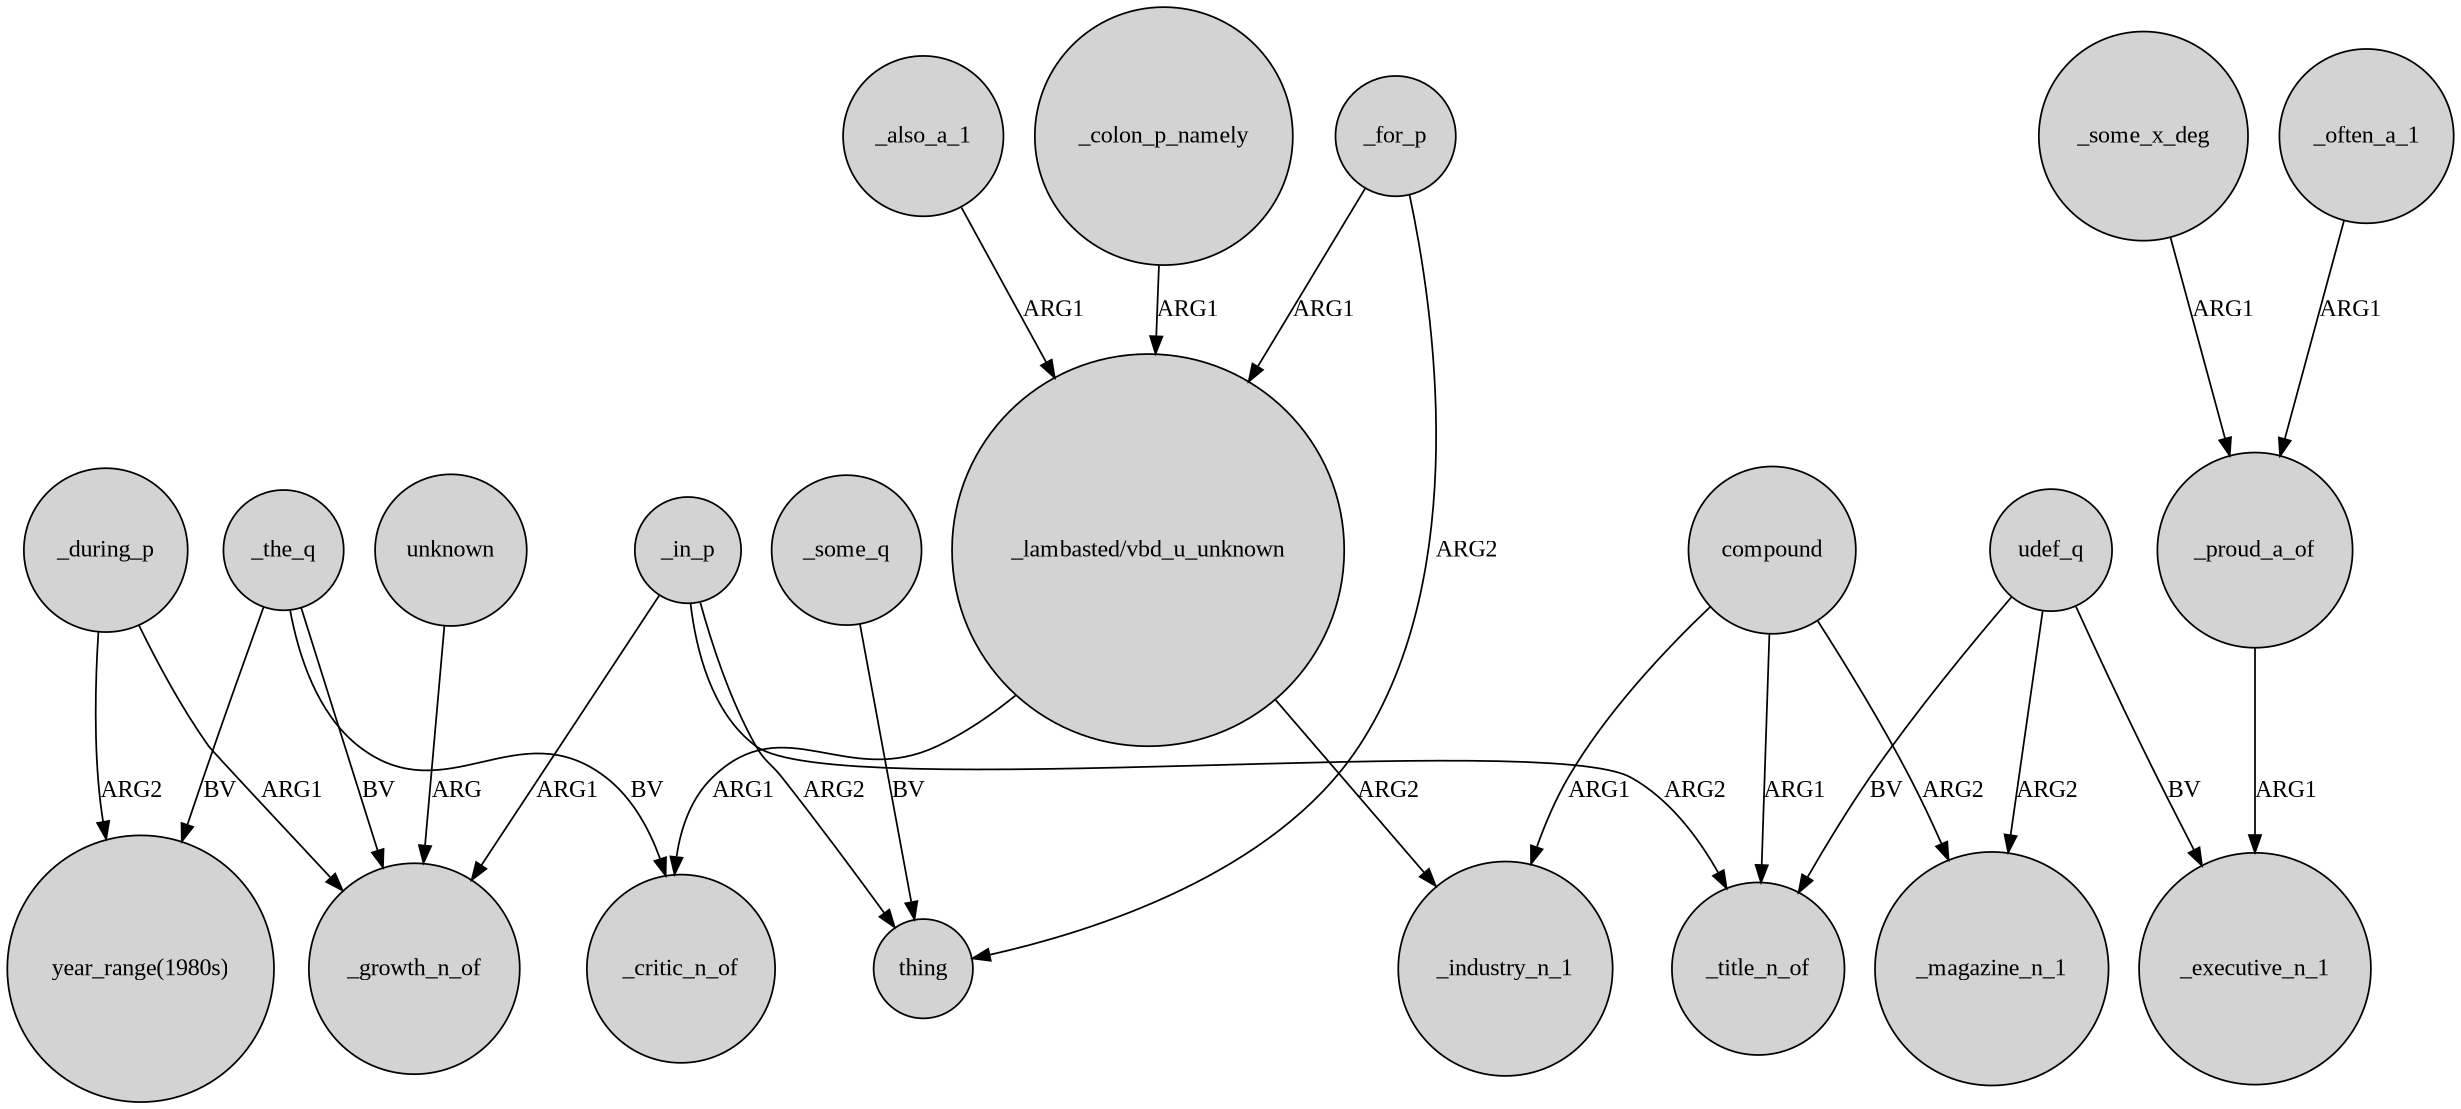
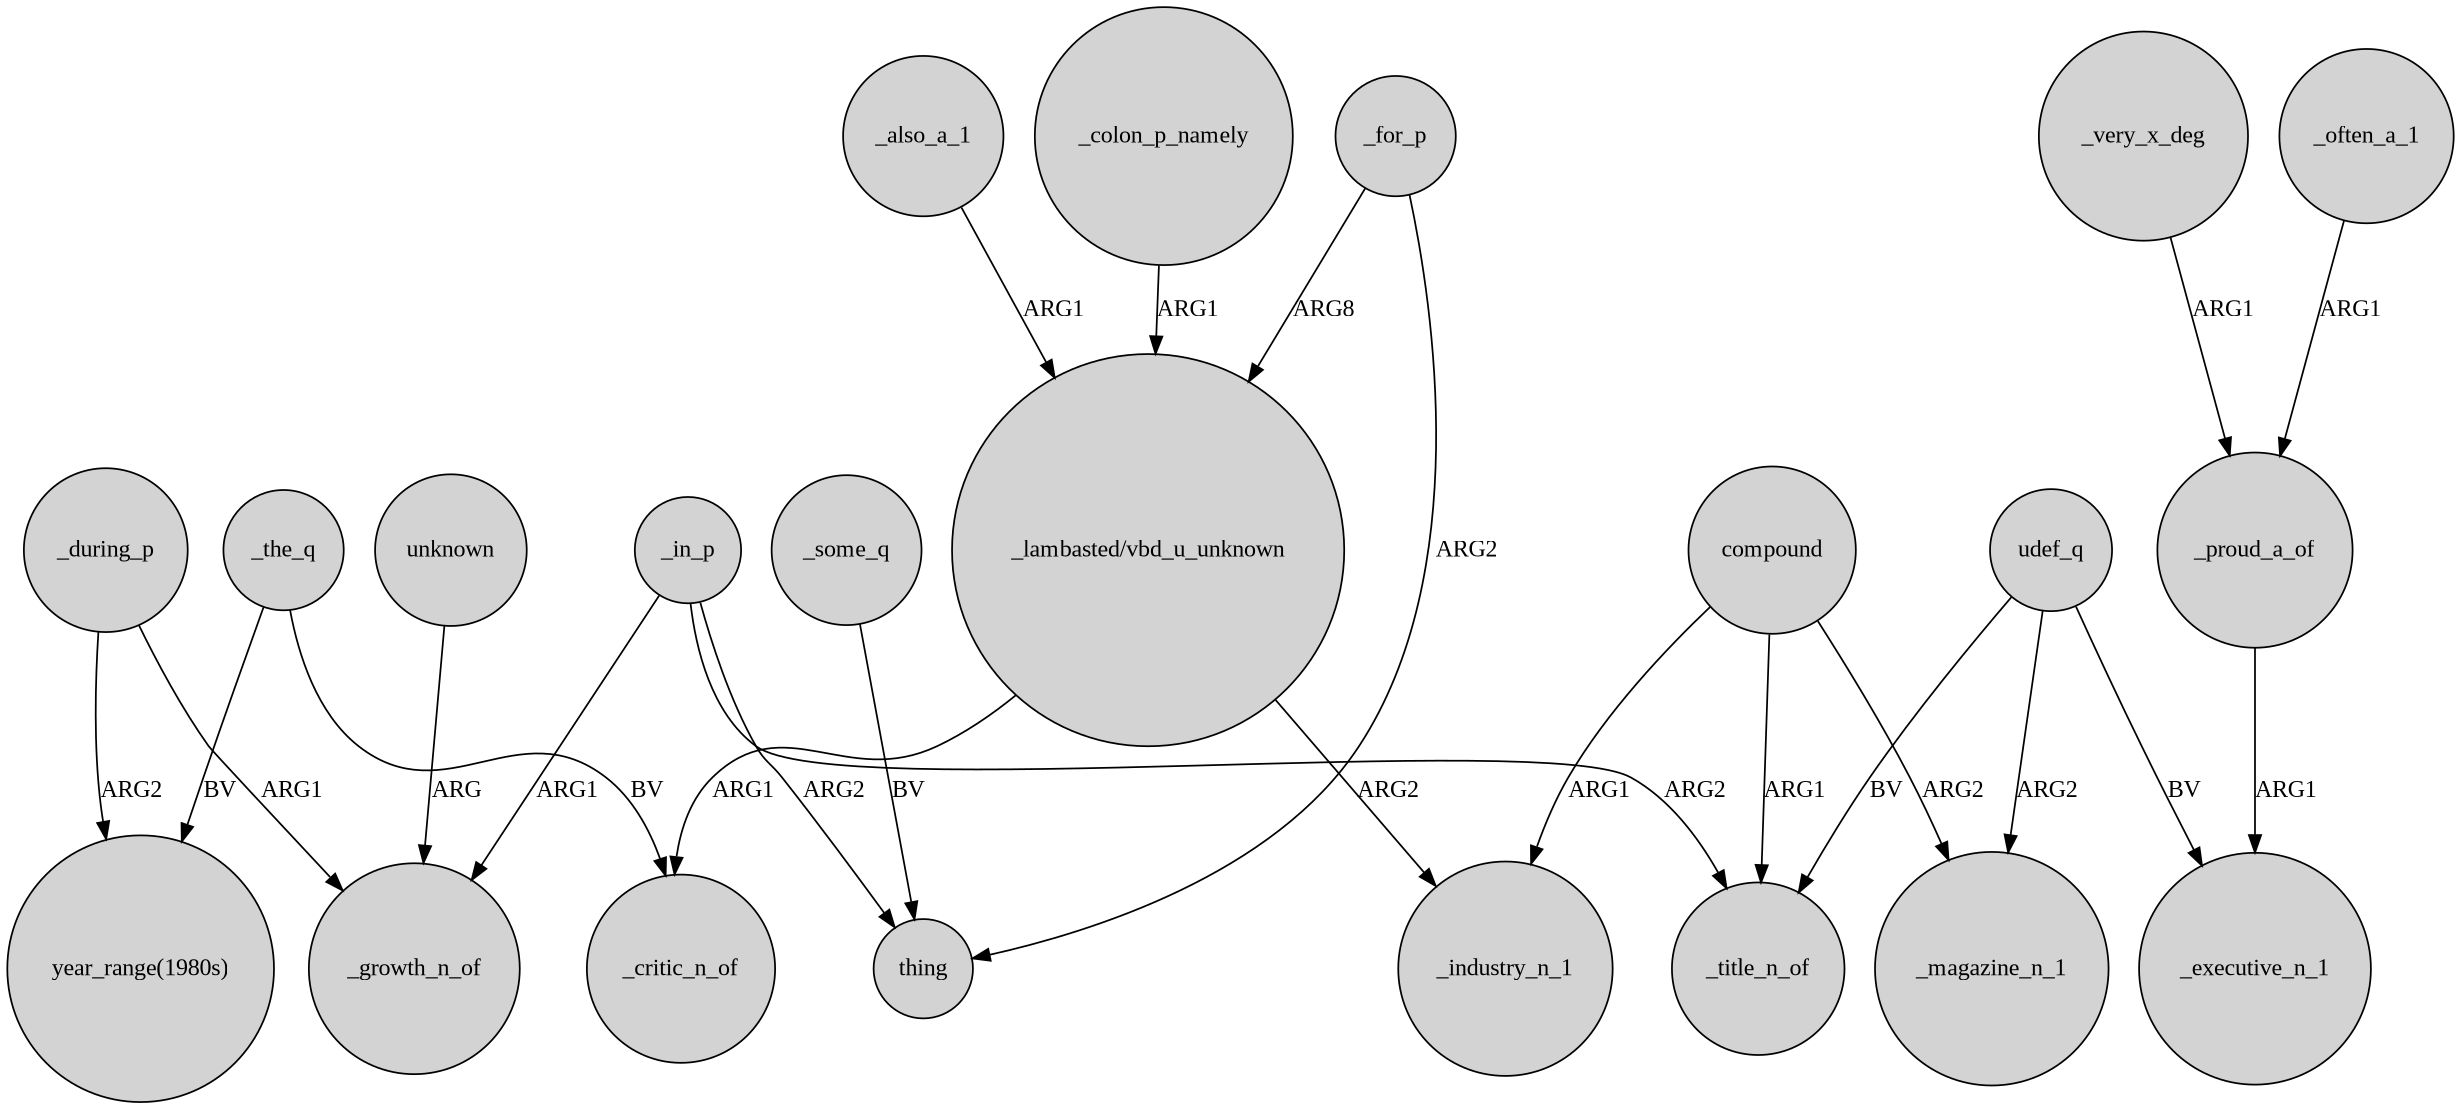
node "_some_x_deg": label "_some_x_deg" -> "_very_x_deg"
edge "_for_p" -> "_lambasted/vbd_u_unknown": label "ARG1" -> "ARG8"
edge "_the_q" -> "_growth_n_of": removed, label "BV"
